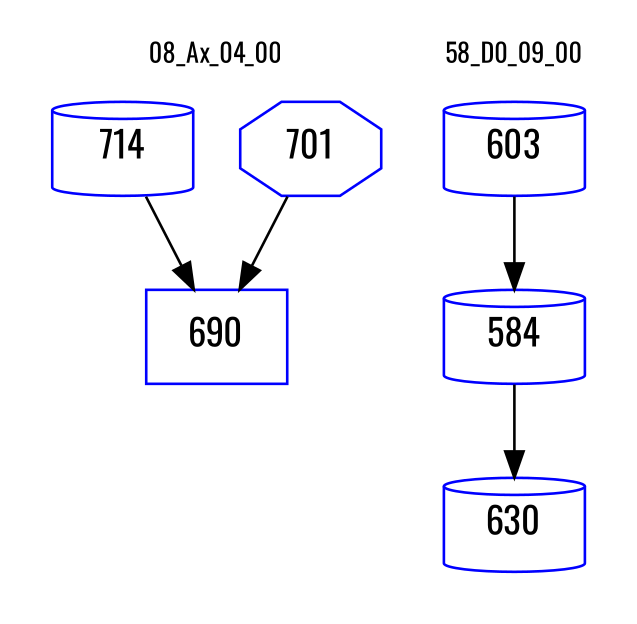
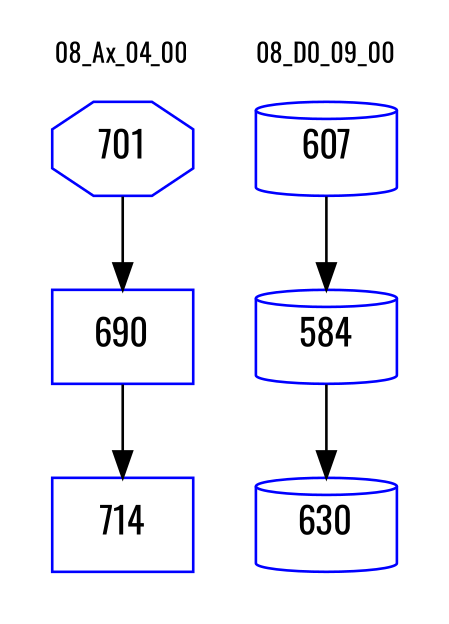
cluster "58_D0_09_00": label "58_D0_09_00" -> "08_D0_09_00"
node "714": shape cylinder -> box
node "603": label "603" -> "607"
edge "714" -> "690": reversed
